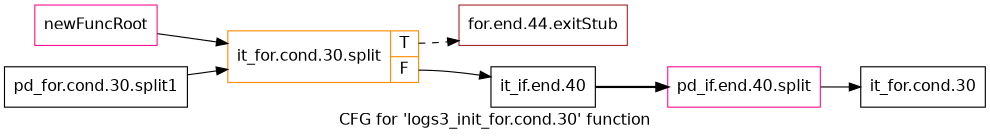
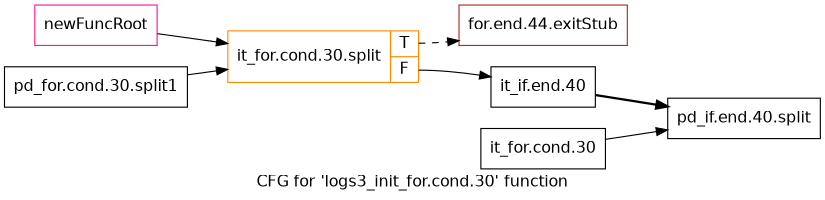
node "pd_if.end.40.split": color deeppink -> black
edge "pd_if.end.40.split" -> "it_for.cond.30": reversed
